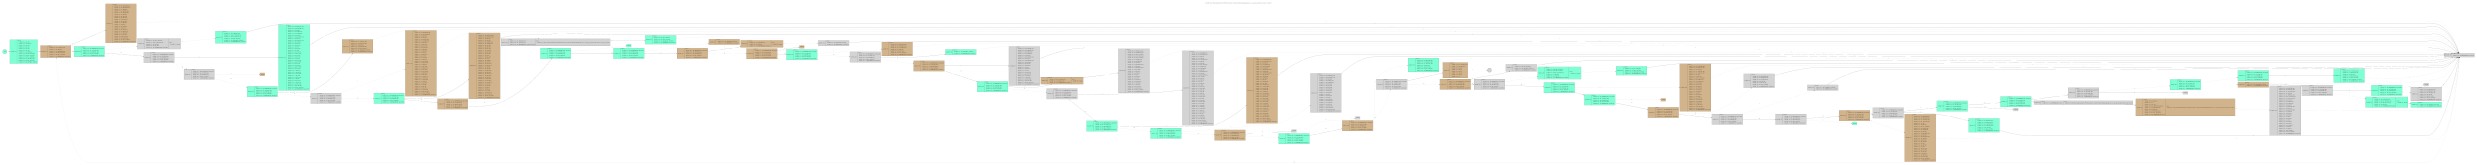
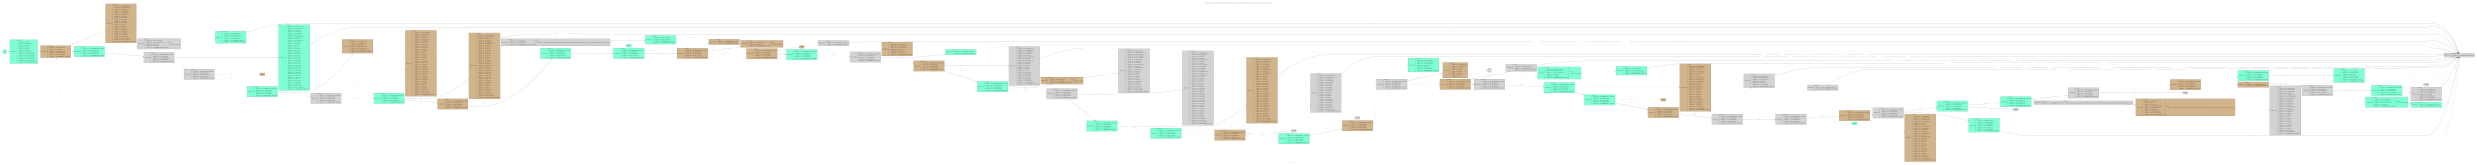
node "0x401e20 [25]": fillcolor aquamarine -> tan
